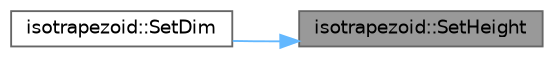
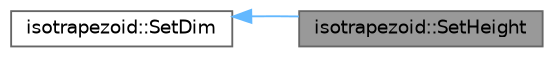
edge "isotrapezoid::SetDim" -> "isotrapezoid::SetHeight": reversed
